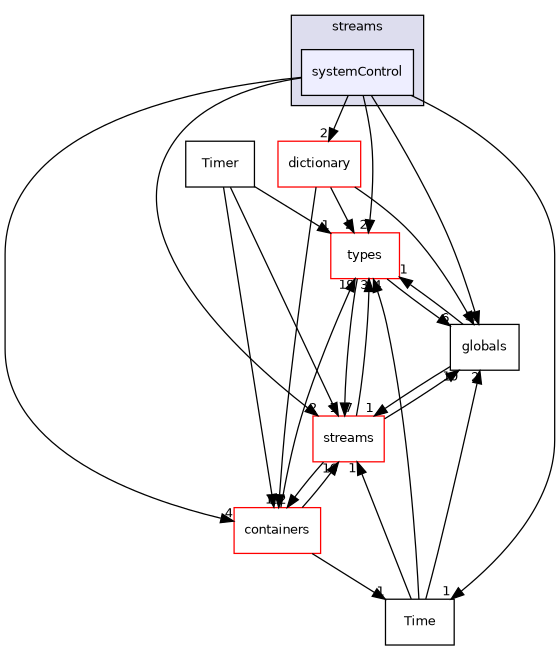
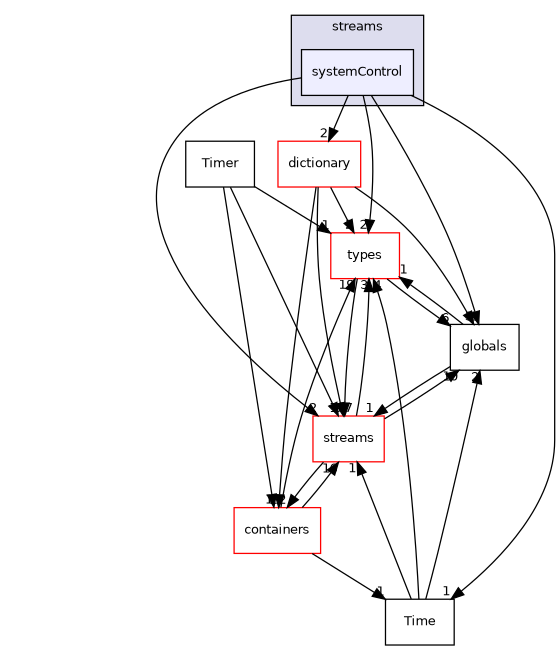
edge "systemControl" -> "containers": removed
edge "dictionary" -> "streams": added
